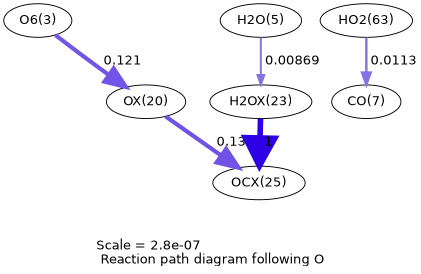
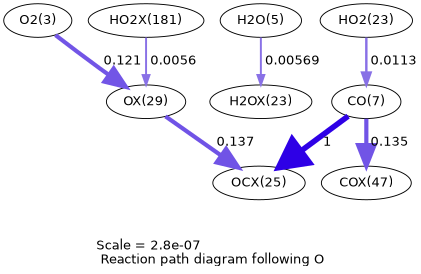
node "O6(3)": label "O6(3)" -> "O2(3)"
node "HO2X(181)": added
node "HO2(63)": label "HO2(63)" -> "HO2(23)"
edge "H2O(5)" -> "H2OX(23)": label " 0.00869" -> " 0.00569"
node "OX(20)": label "OX(20)" -> "OX(29)"
edge "H2OX(23)" -> "OCX(25)": now "CO(7)" -> "OCX(25)"
node "COX(47)": added
